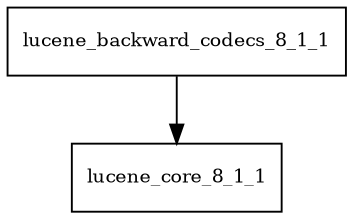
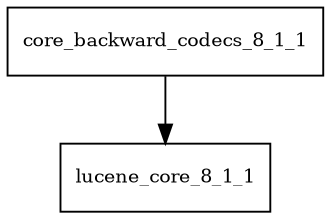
node "lucene_backward_codecs_8_1_1": label "lucene_backward_codecs_8_1_1" -> "core_backward_codecs_8_1_1"
